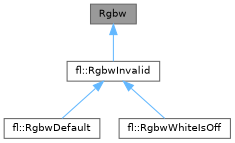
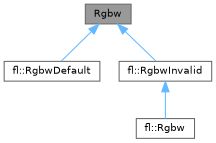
edge "fl::RgbwDefault" -> "fl::RgbwInvalid": now "fl::RgbwDefault" -> "Rgbw"
node "fl::RgbwWhiteIsOff": label "fl::RgbwWhiteIsOff" -> "fl::Rgbw"
